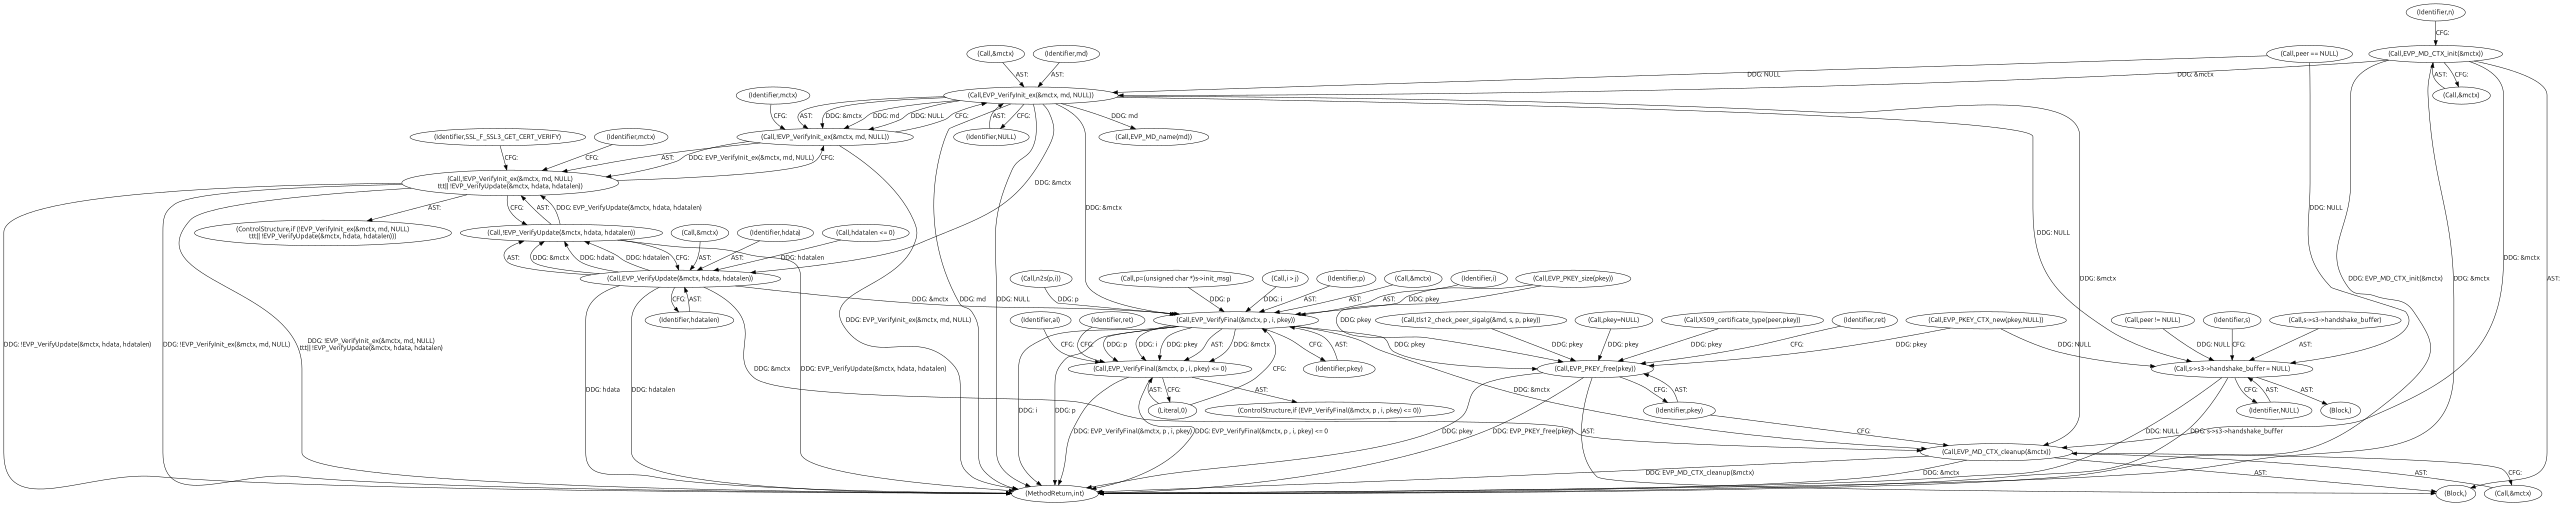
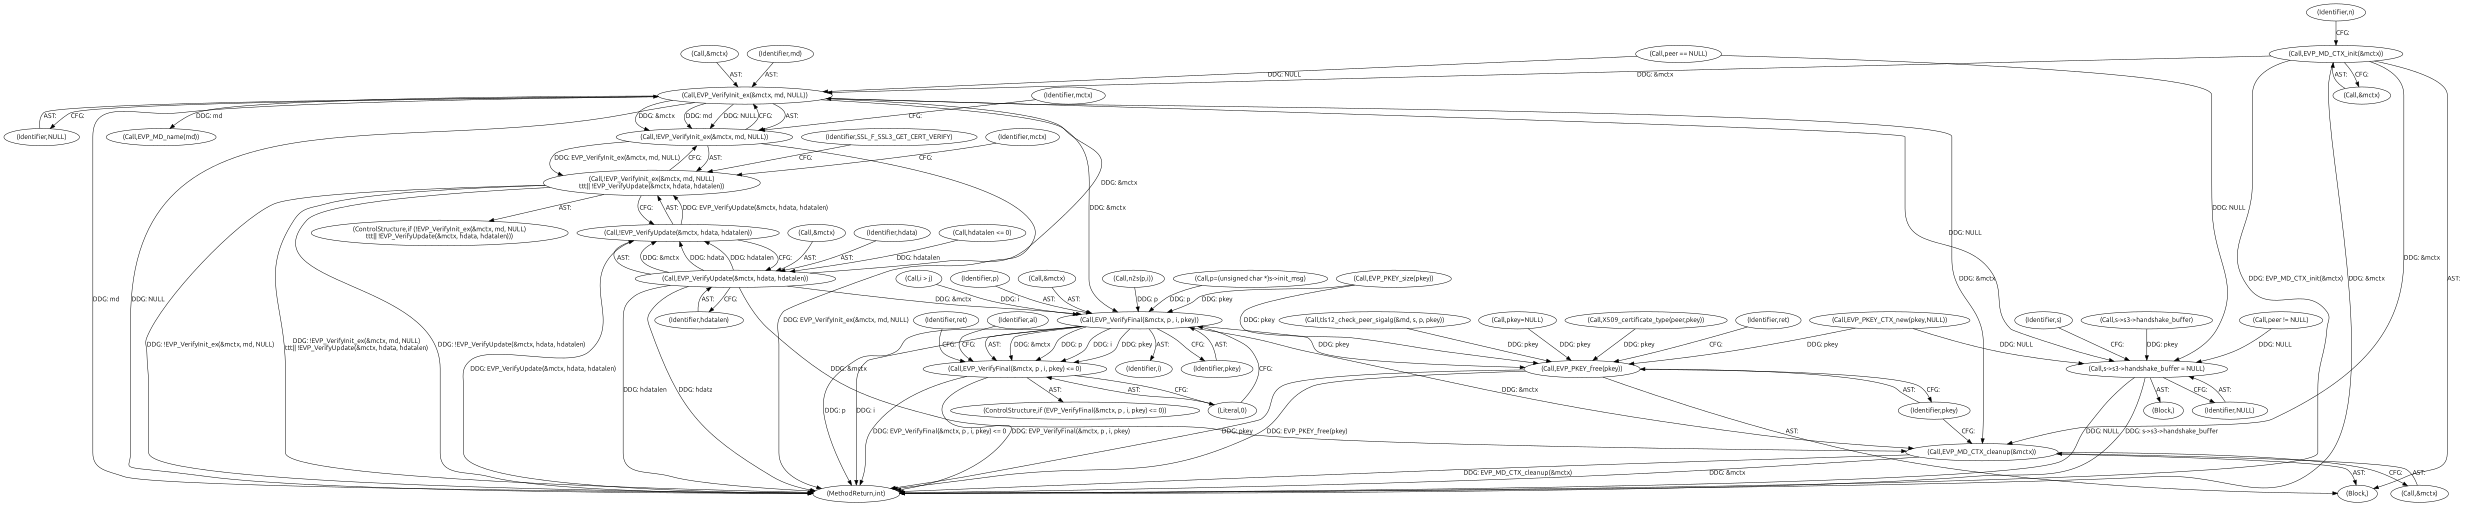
edge "(Call,EVP_VerifyInit_ex(&mctx, md, NULL))" -> "(Call,EVP_VerifyUpdate(&mctx, hdata, hdatalen))": reversed
edge "(Identifier,i)" -> "(Call,EVP_VerifyFinal(&mctx, p , i, pkey))": reversed
edge "(Call,s->s3->handshake_buffer)" -> "(Call,s->s3->handshake_buffer = NULL)": label "AST: " -> "DDG: pkey"
